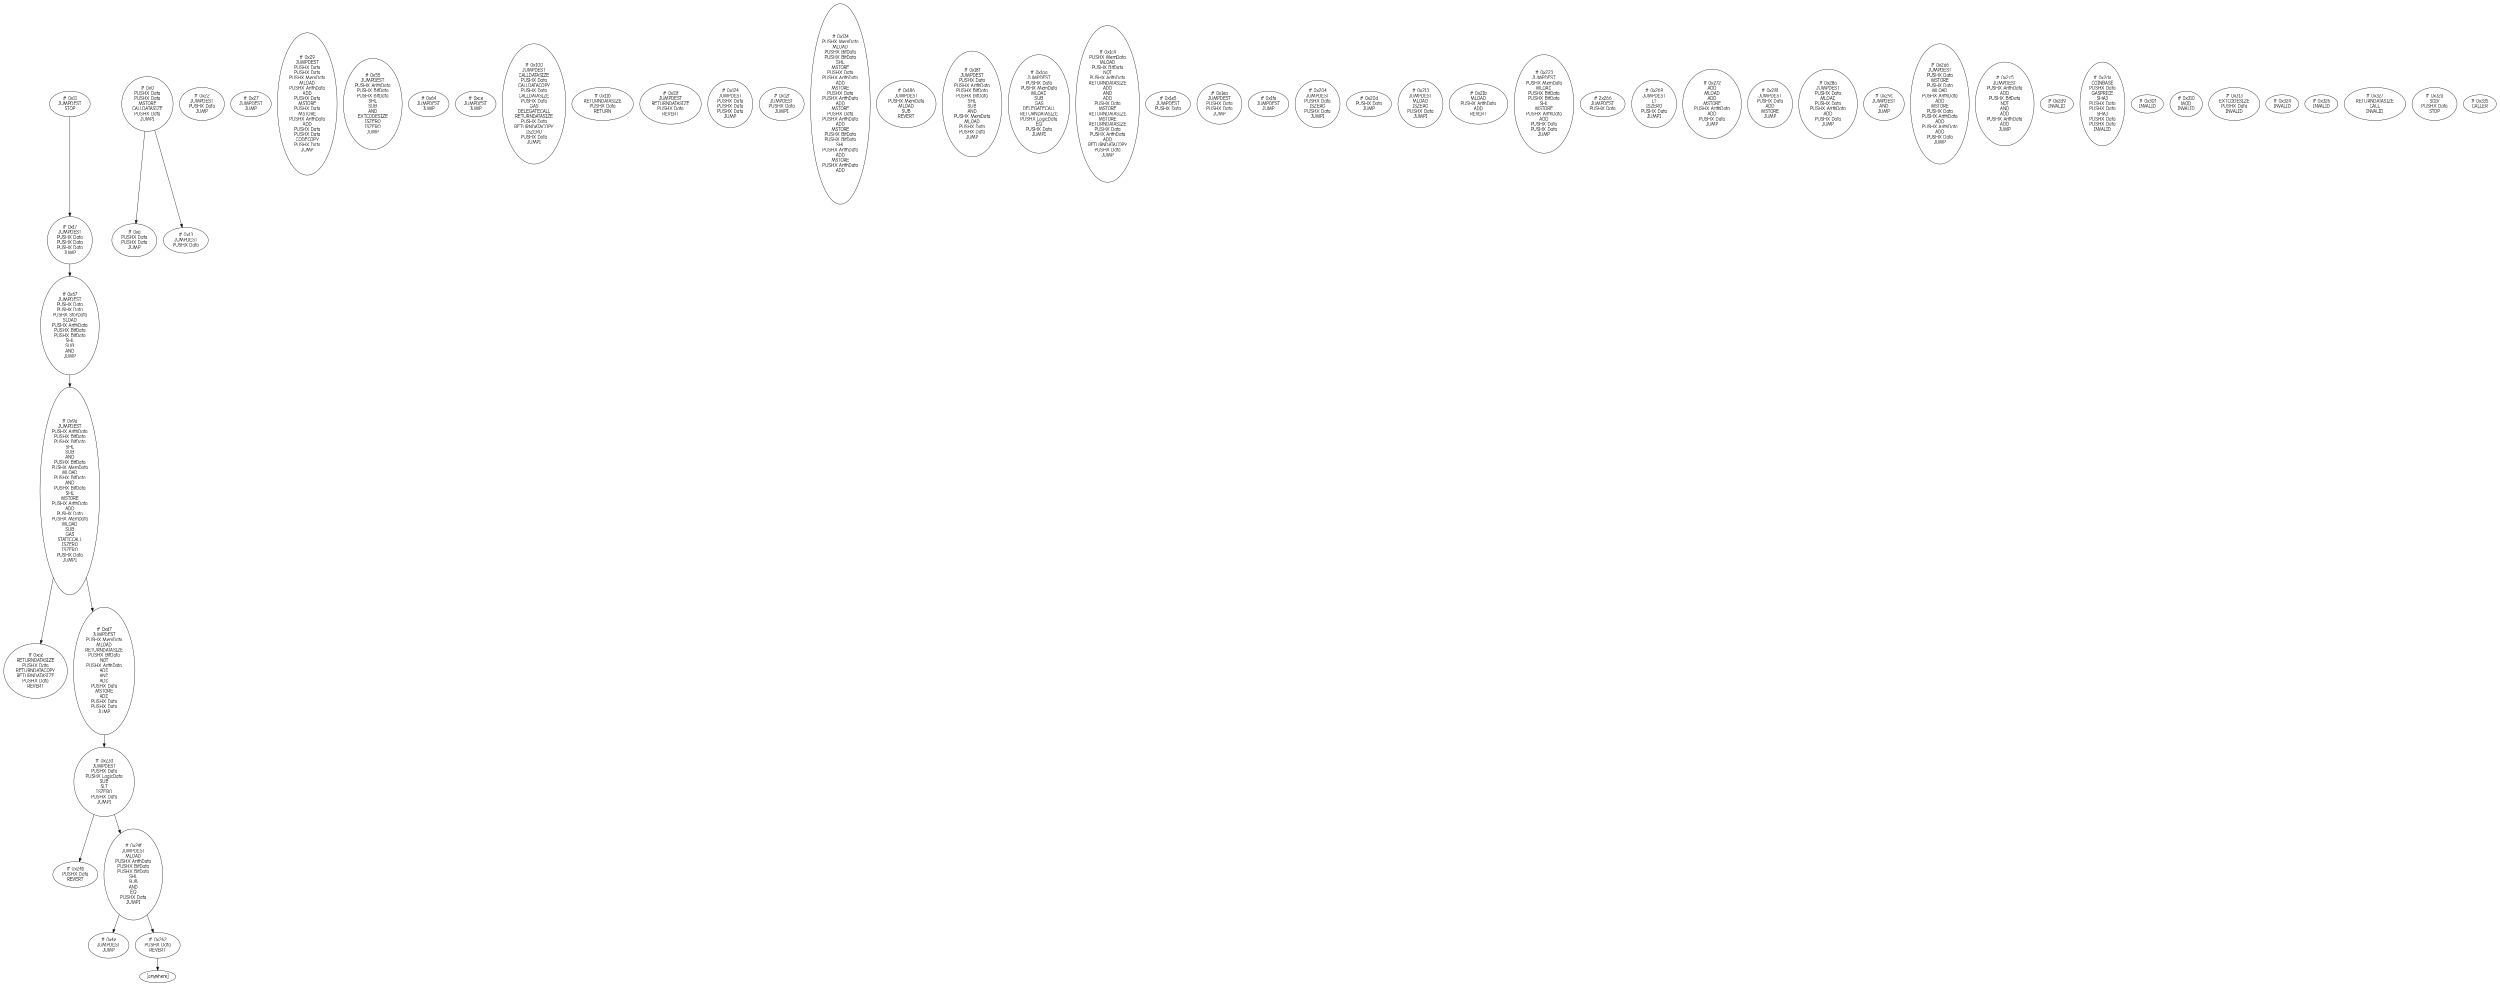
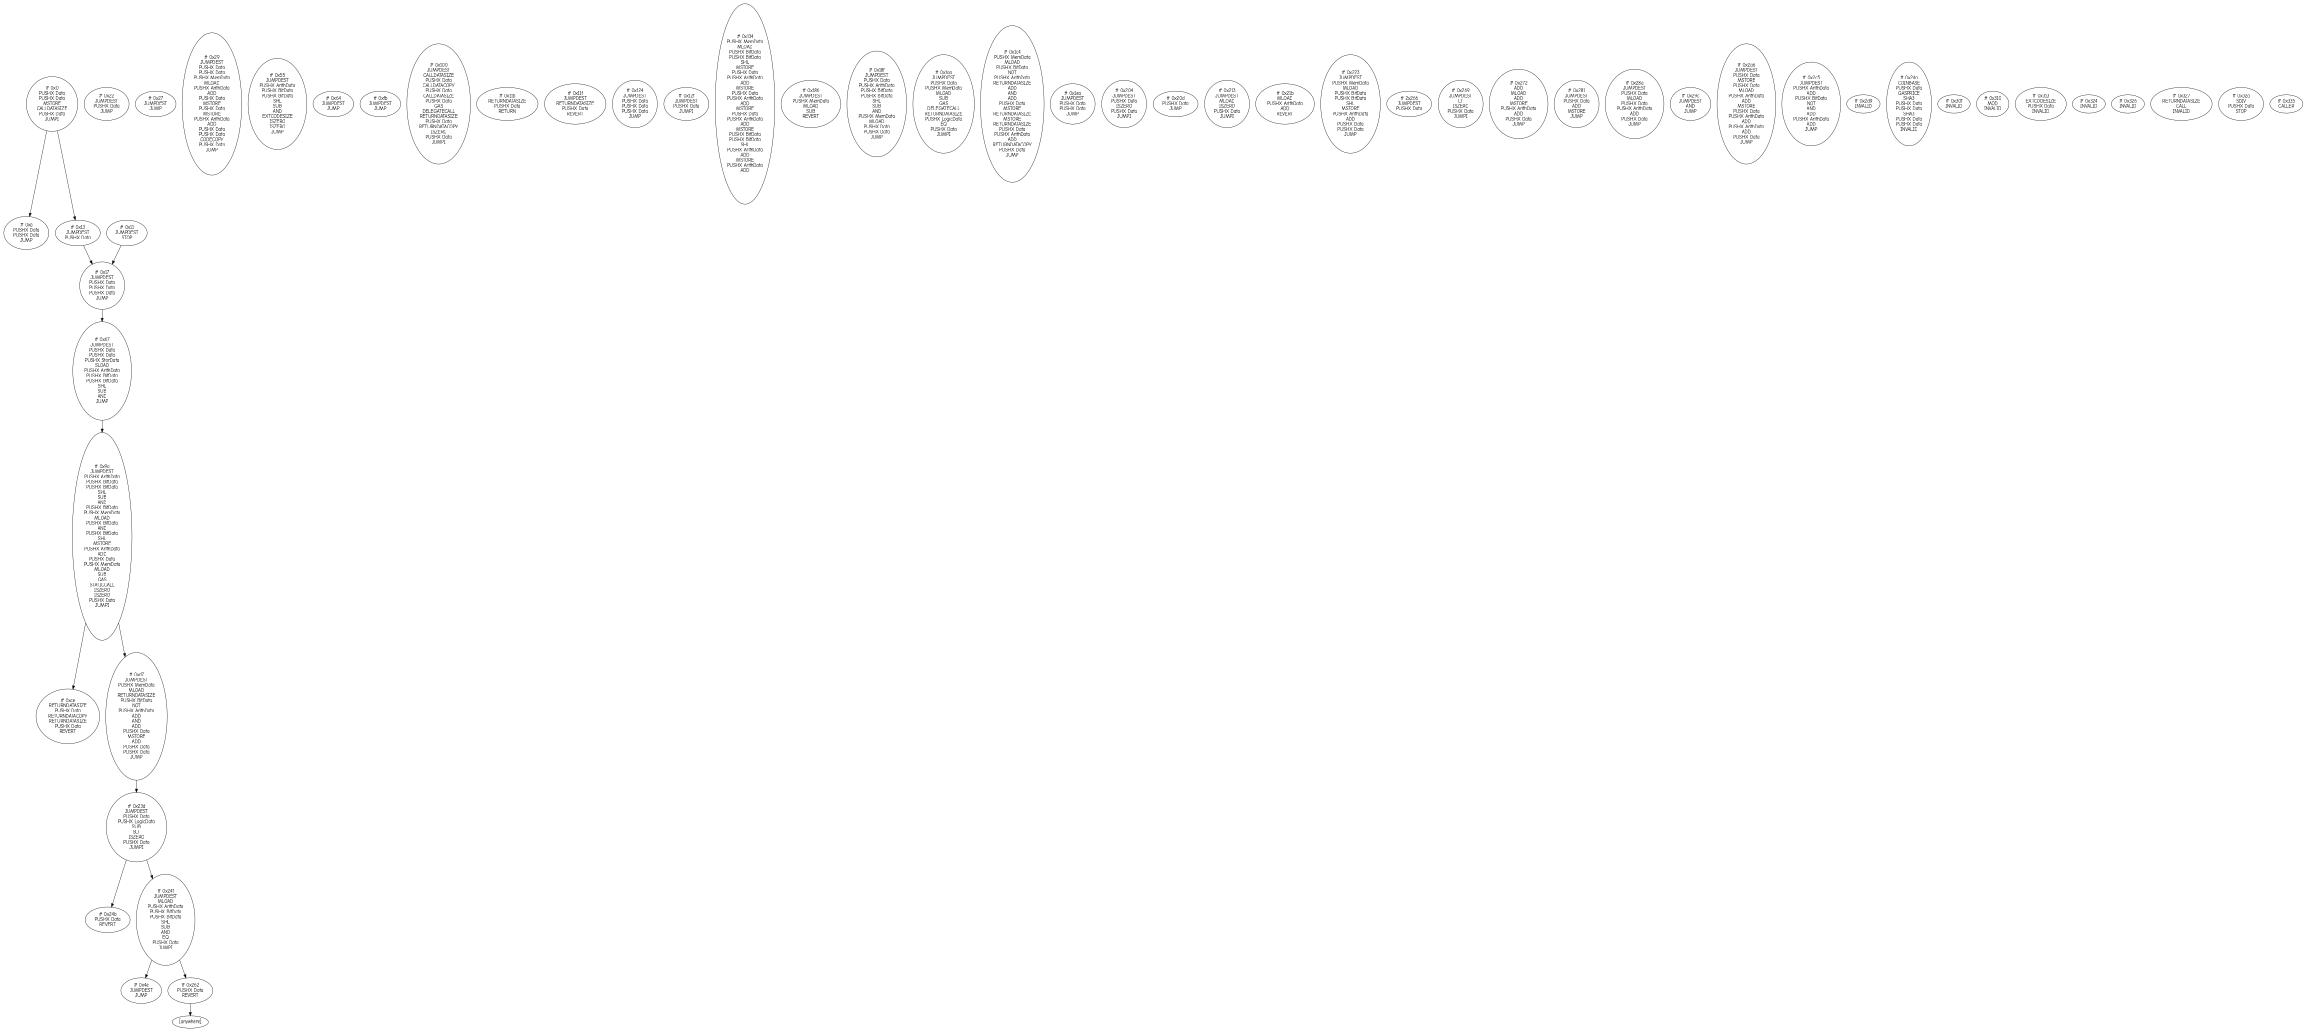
node "# 0xce JUMPDEST JUMP": label "# 0xce JUMPDEST JUMP" -> "# 0xfb JUMPDEST JUMP"
node "# 0x1e5 JUMPDEST PUSHX Data": removed
node "# 0x1fa JUMPDEST JUMP": removed
edge "# 0x13 JUMPDEST PUSHX Data" -> "# 0x17 JUMPDEST PUSHX Data PUSHX Data PUSHX Data JUMP": added
